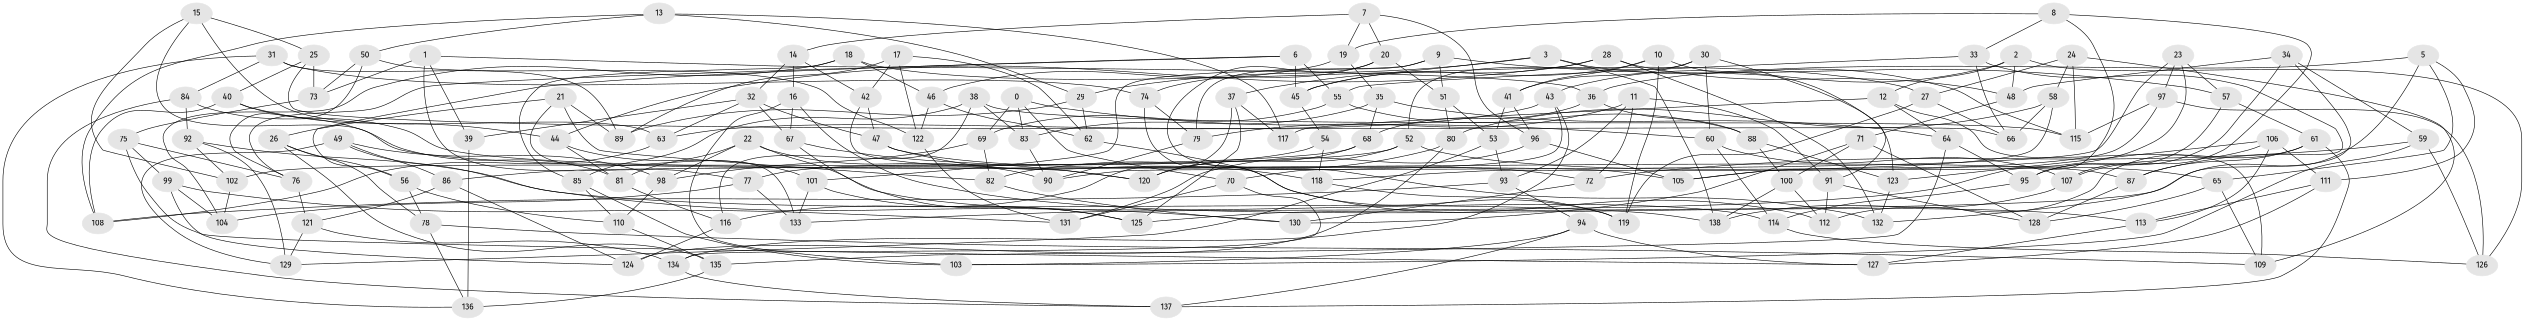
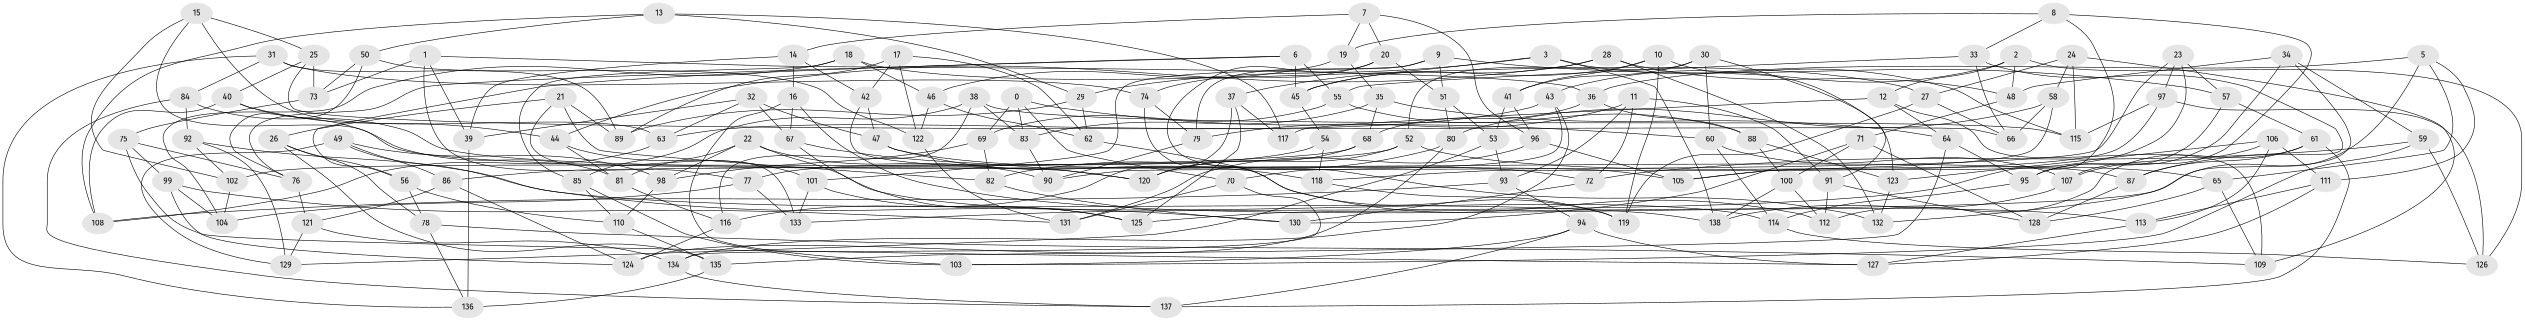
edge "14" -- "32": now "14" -- "39"
